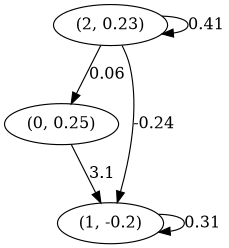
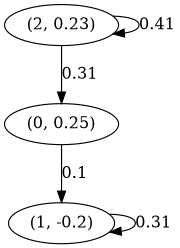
edge "(2, 0.23)" -> "(0, 0.25)": label "0.06" -> "0.31"
edge "(2, 0.23)" -> "(1, -0.2)": removed, label "-0.24"
edge "(0, 0.25)" -> "(1, -0.2)": label "3.1" -> "0.1"
